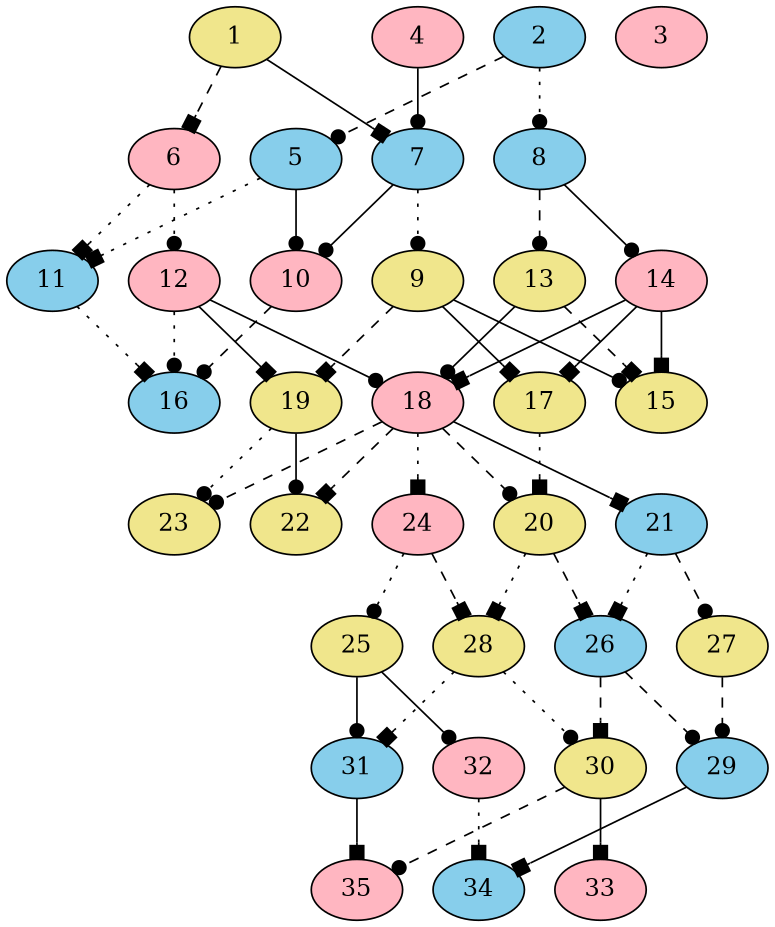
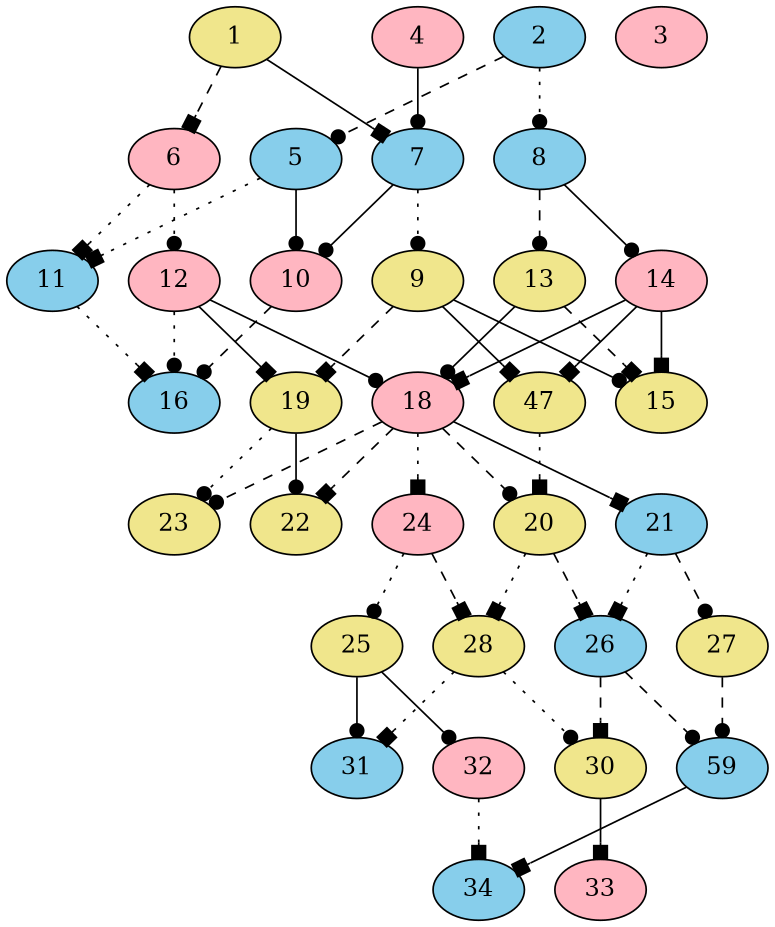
node "17": label "17" -> "47"
node "29": label "29" -> "59"
node "35": removed
